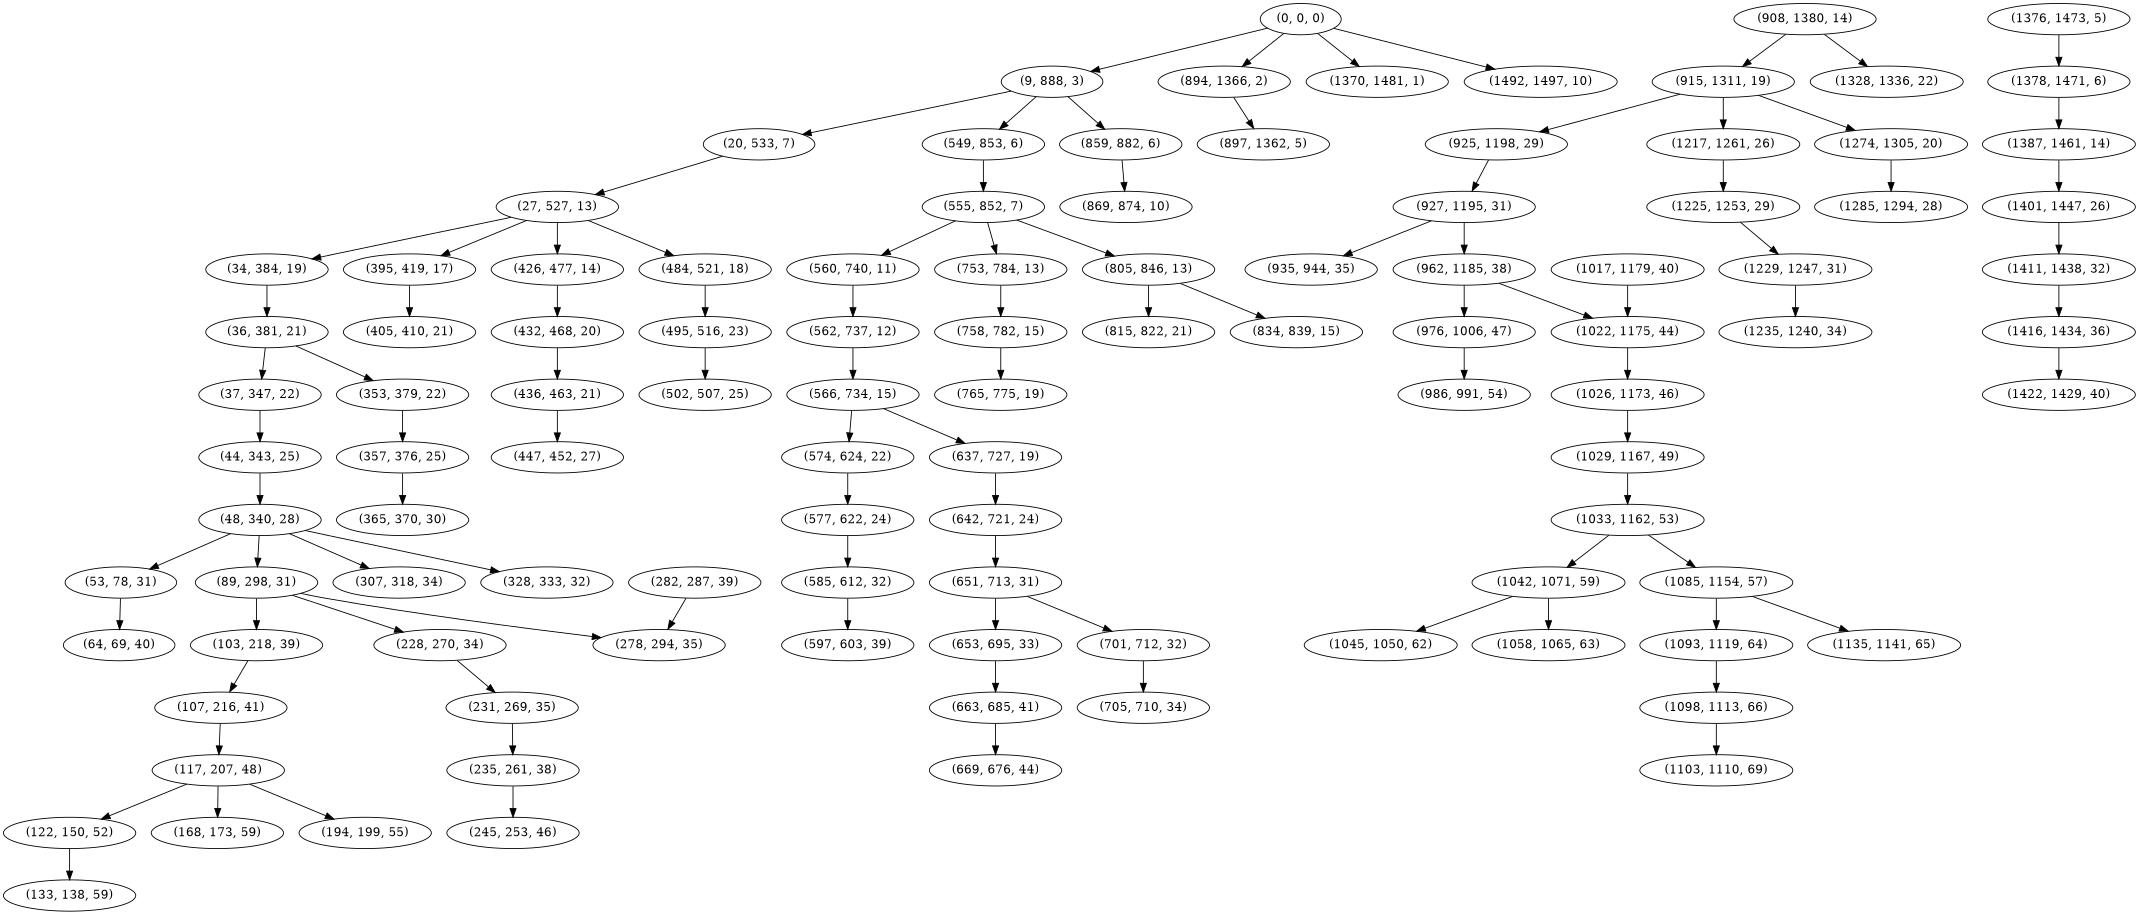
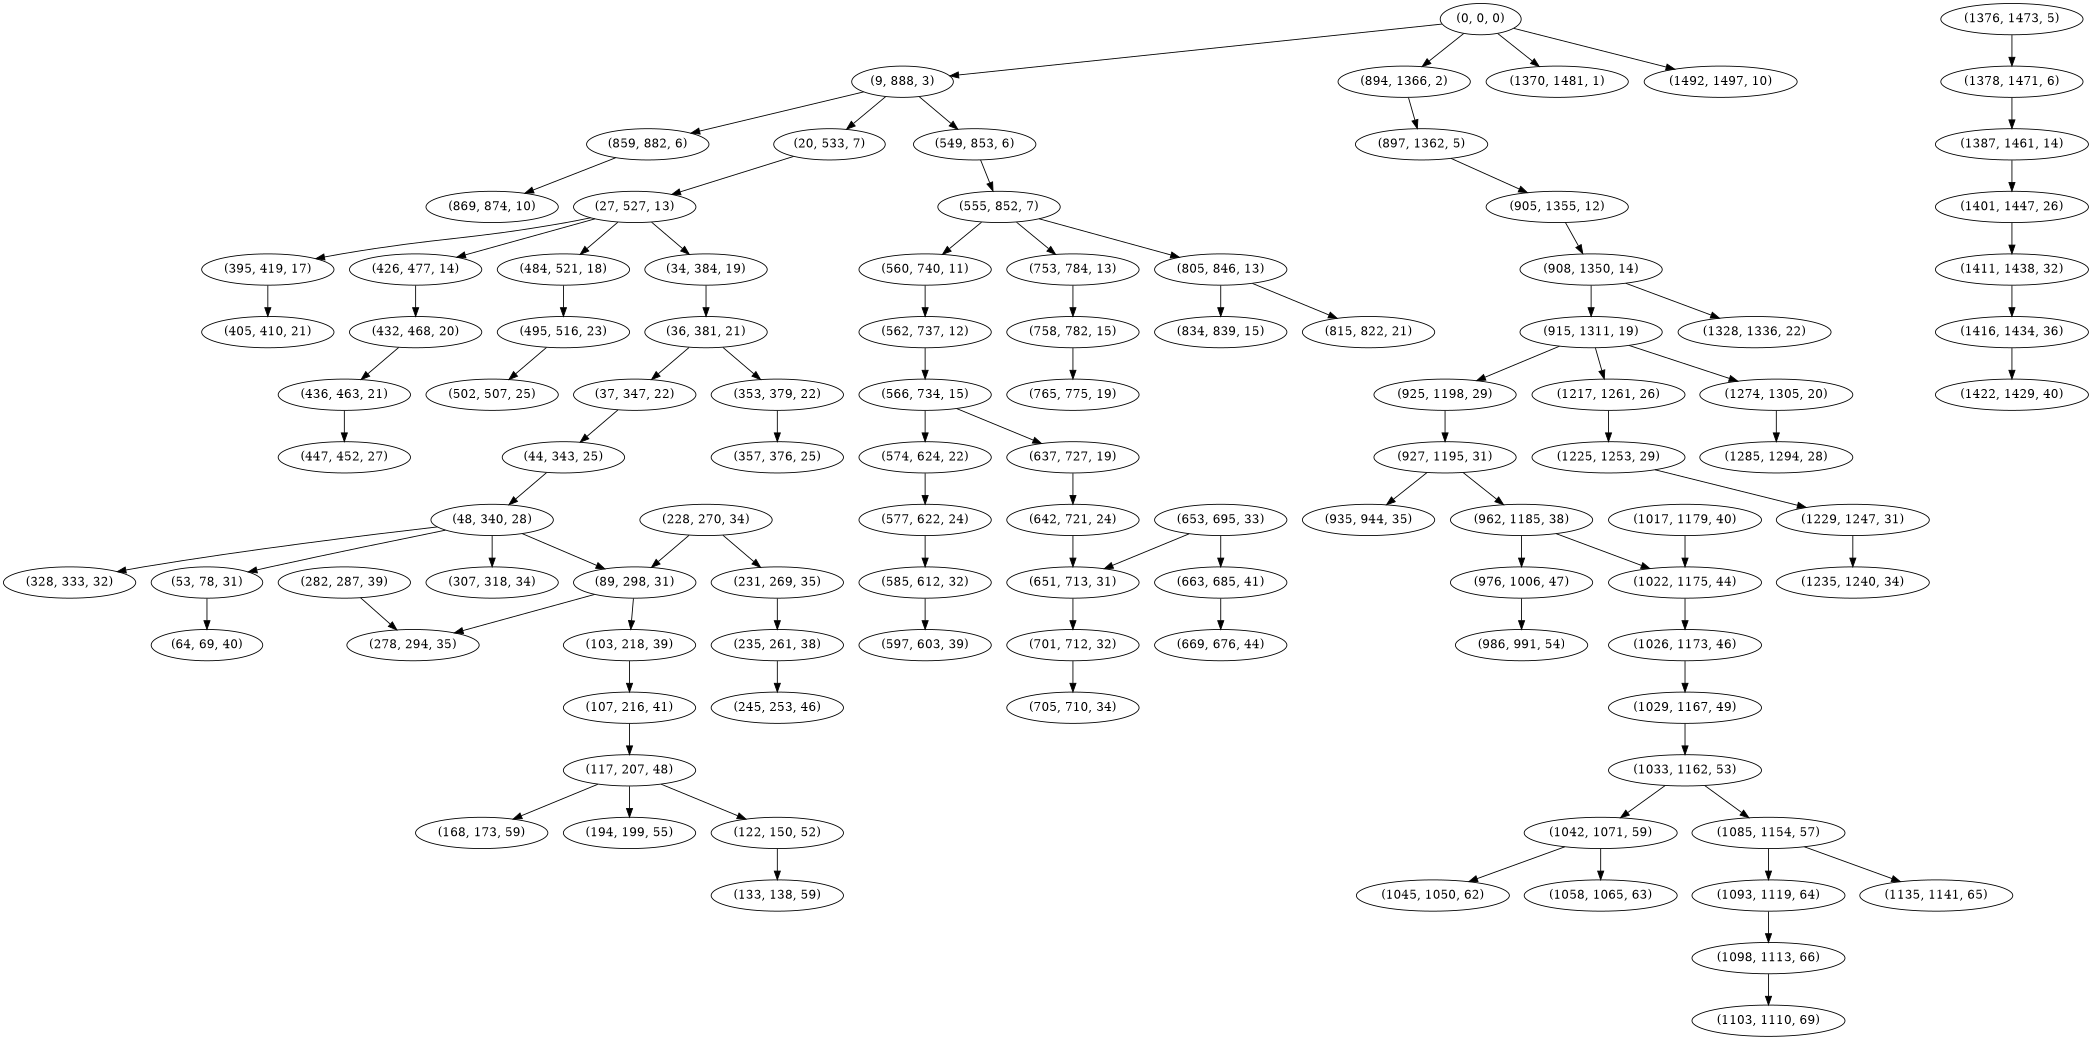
node "(908, 1380, 14)": label "(908, 1380, 14)" -> "(908, 1350, 14)"
node "(905, 1355, 12)": added
node "(365, 370, 30)": removed
edge "(651, 713, 31)" -> "(653, 695, 33)": reversed
edge "(89, 298, 31)" -> "(228, 270, 34)": reversed
